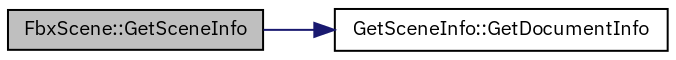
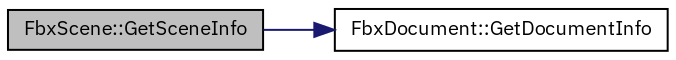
node "GetSceneInfo::GetDocumentInfo": label "GetSceneInfo::GetDocumentInfo" -> "FbxDocument::GetDocumentInfo"
